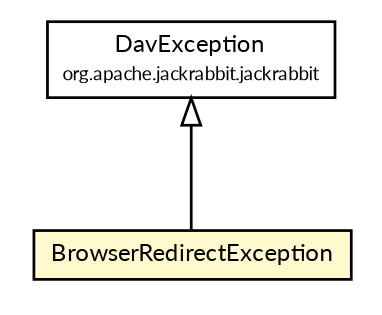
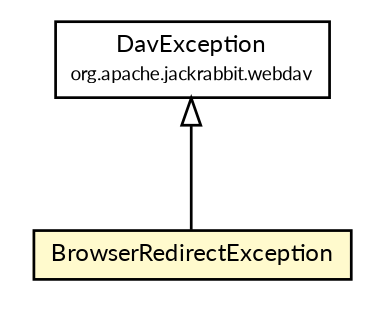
node "DavException": text "org.apache.jackrabbit.jackrabbit" -> "org.apache.jackrabbit.webdav"
